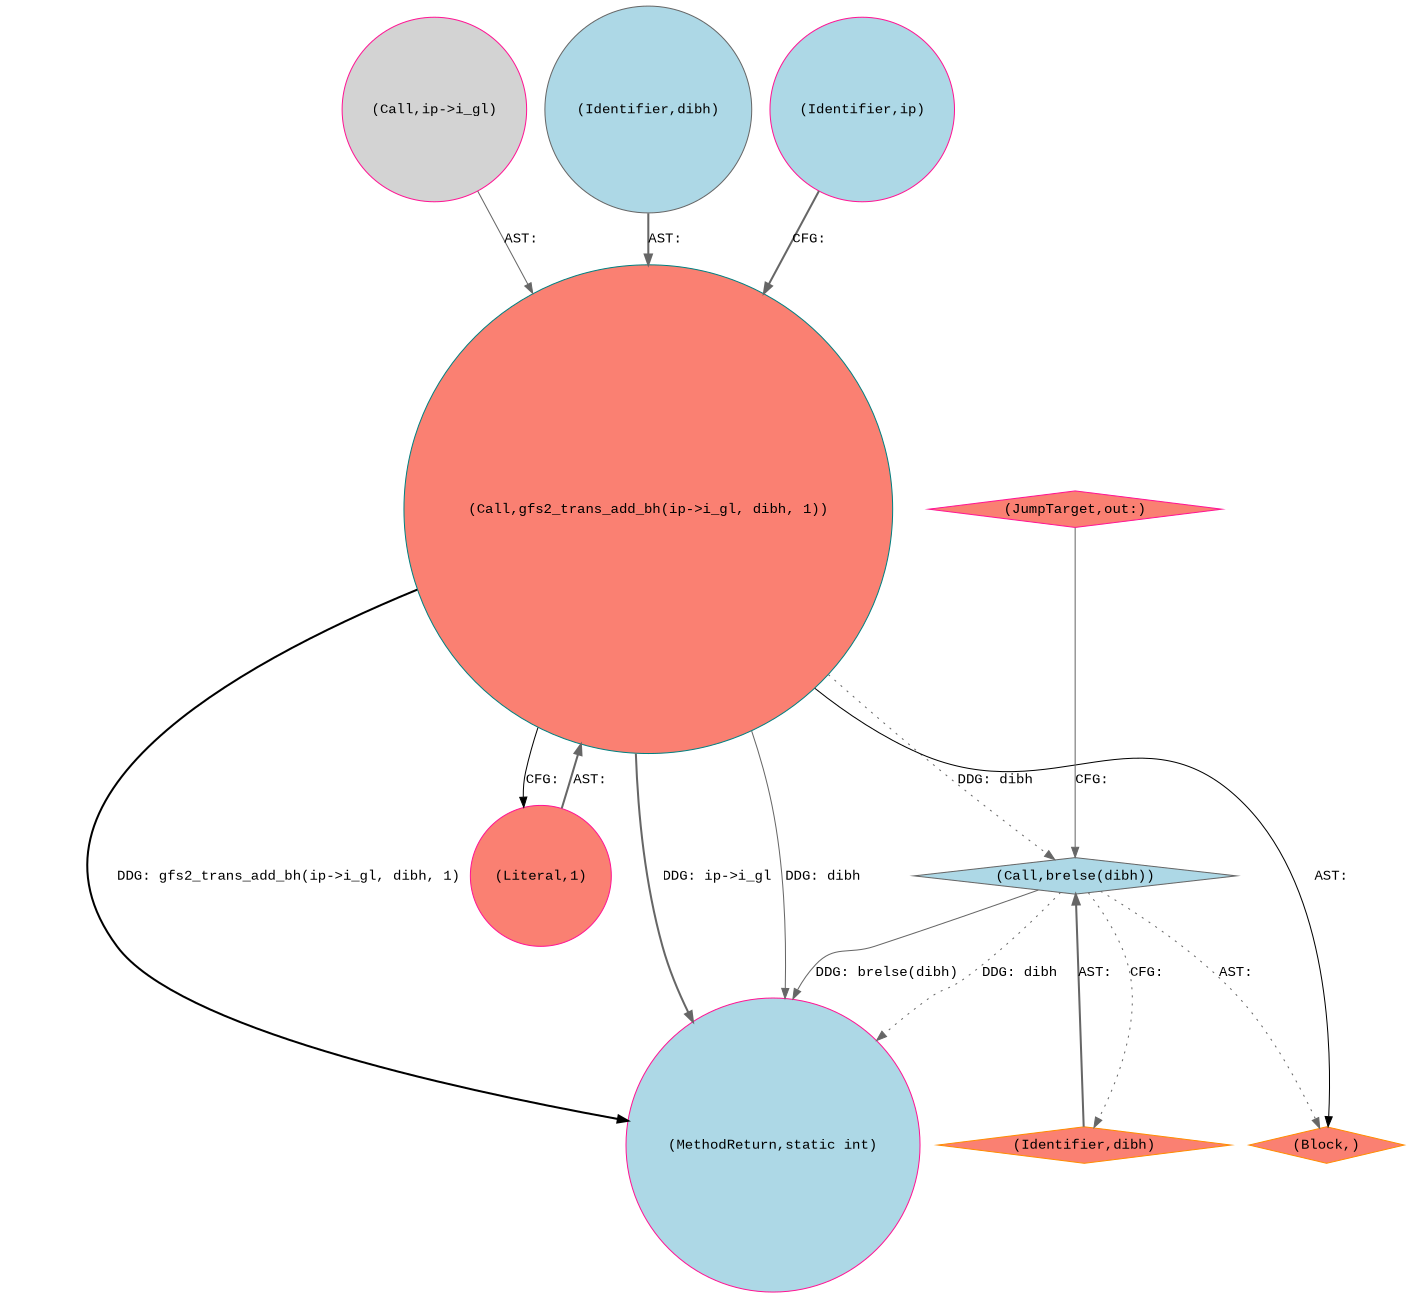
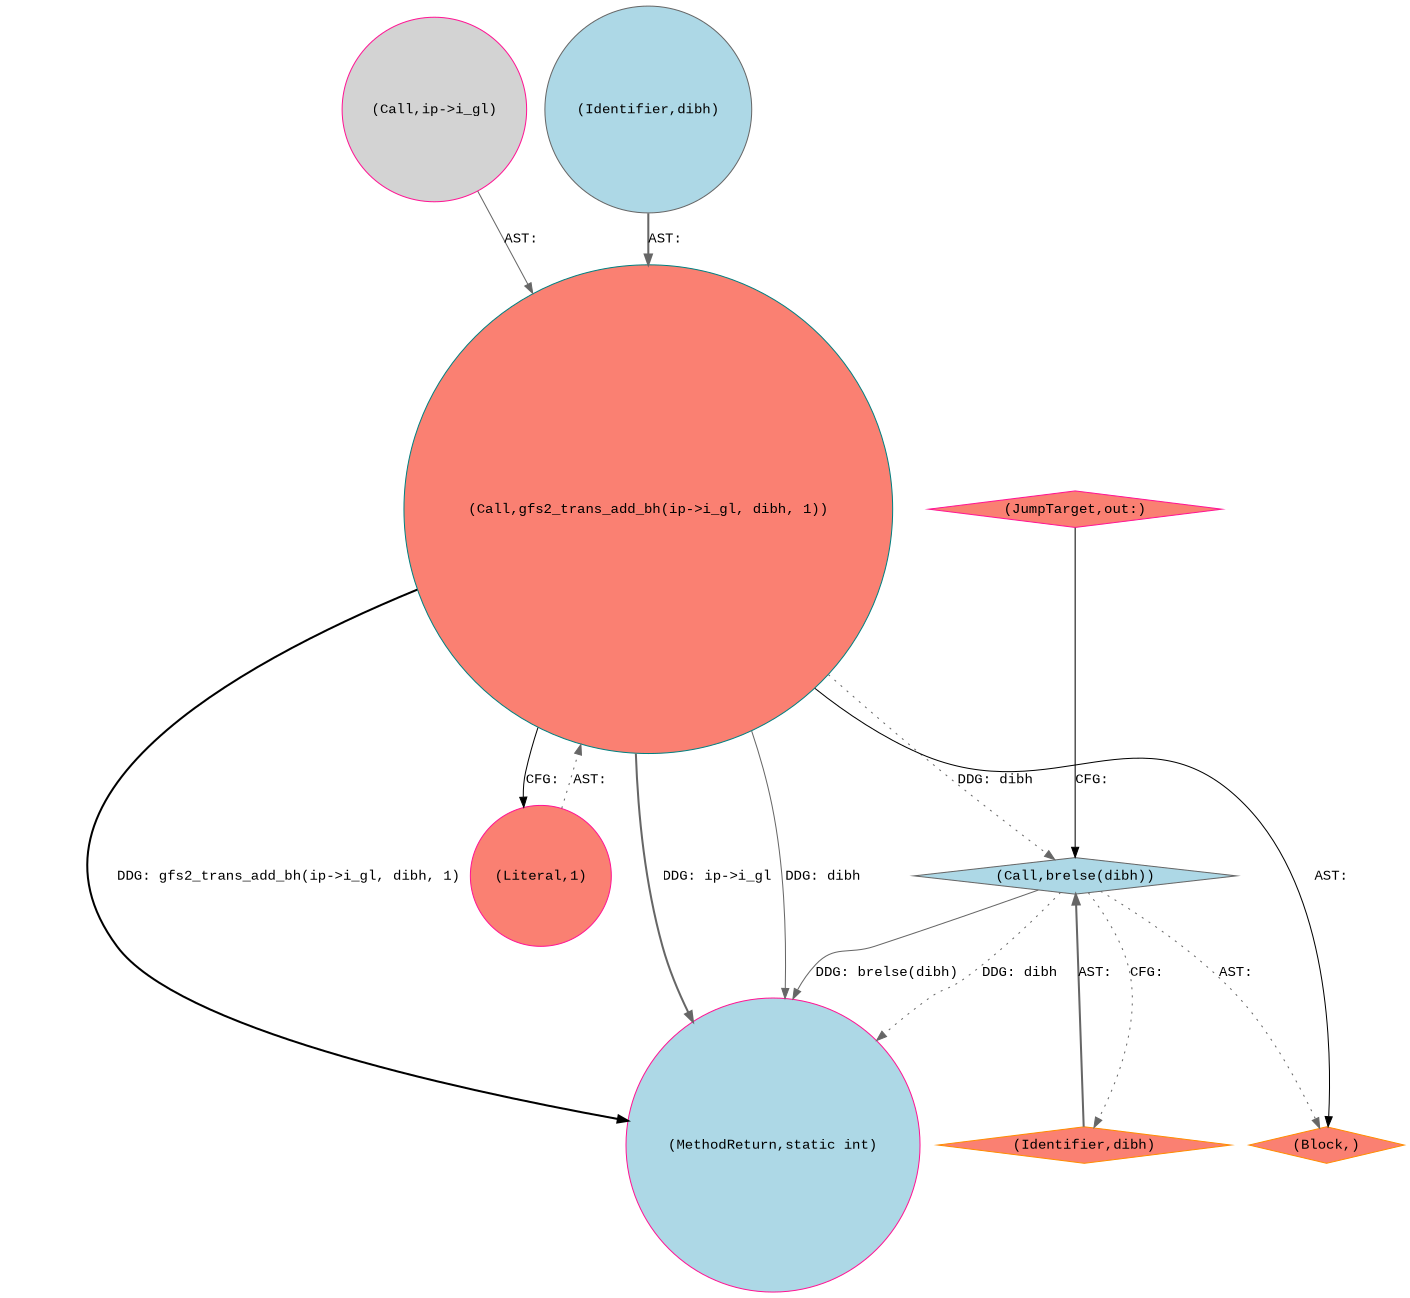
node "(Identifier,ip)": removed
edge "(JumpTarget,out:)" -> "(Call,brelse(dibh))": color gray40 -> black
edge "(Literal,1)" -> "(Call,gfs2_trans_add_bh(ip->i_gl, dibh, 1))": style bold -> dotted
